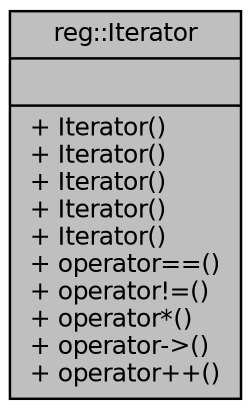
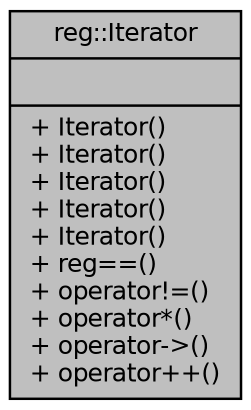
node "reg::Iterator": text "+ operator==()" -> "+ reg==()"
